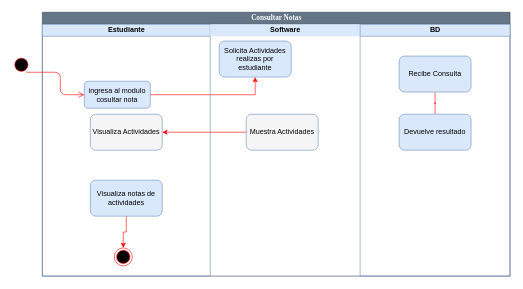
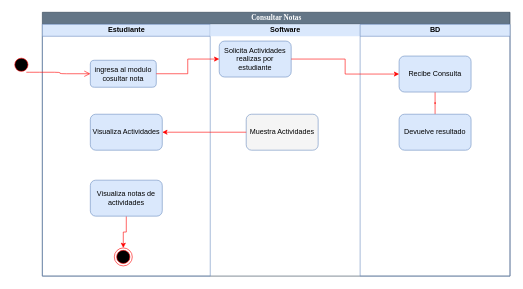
edge "Solicita Actividades realizas por estudiante" -> "Recibe Consulta": added
node "ingresa al modulo cosultar nota": moved (117, 95) -> (123, 74)
node "Visualiza Actividades": fillcolor #f5f5f5 -> #dae8fc
